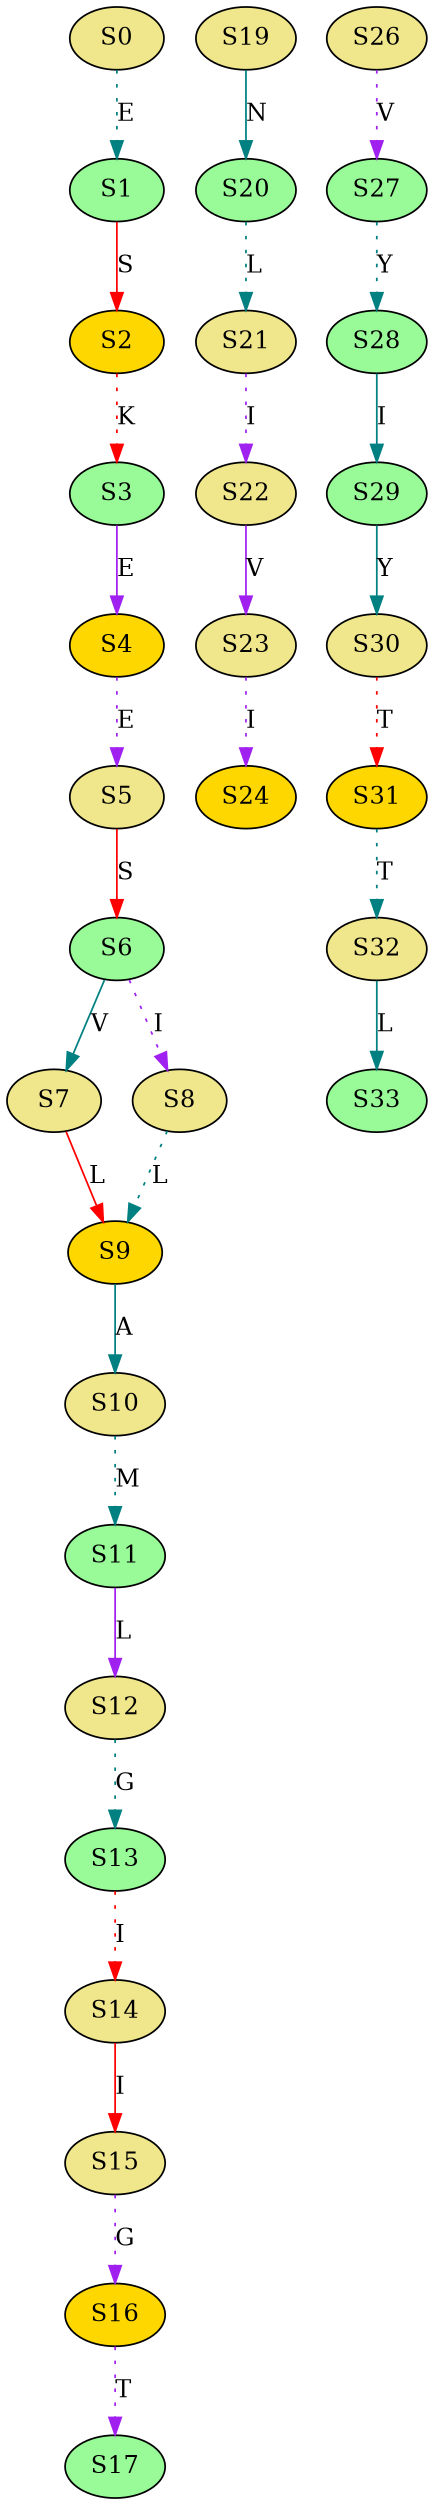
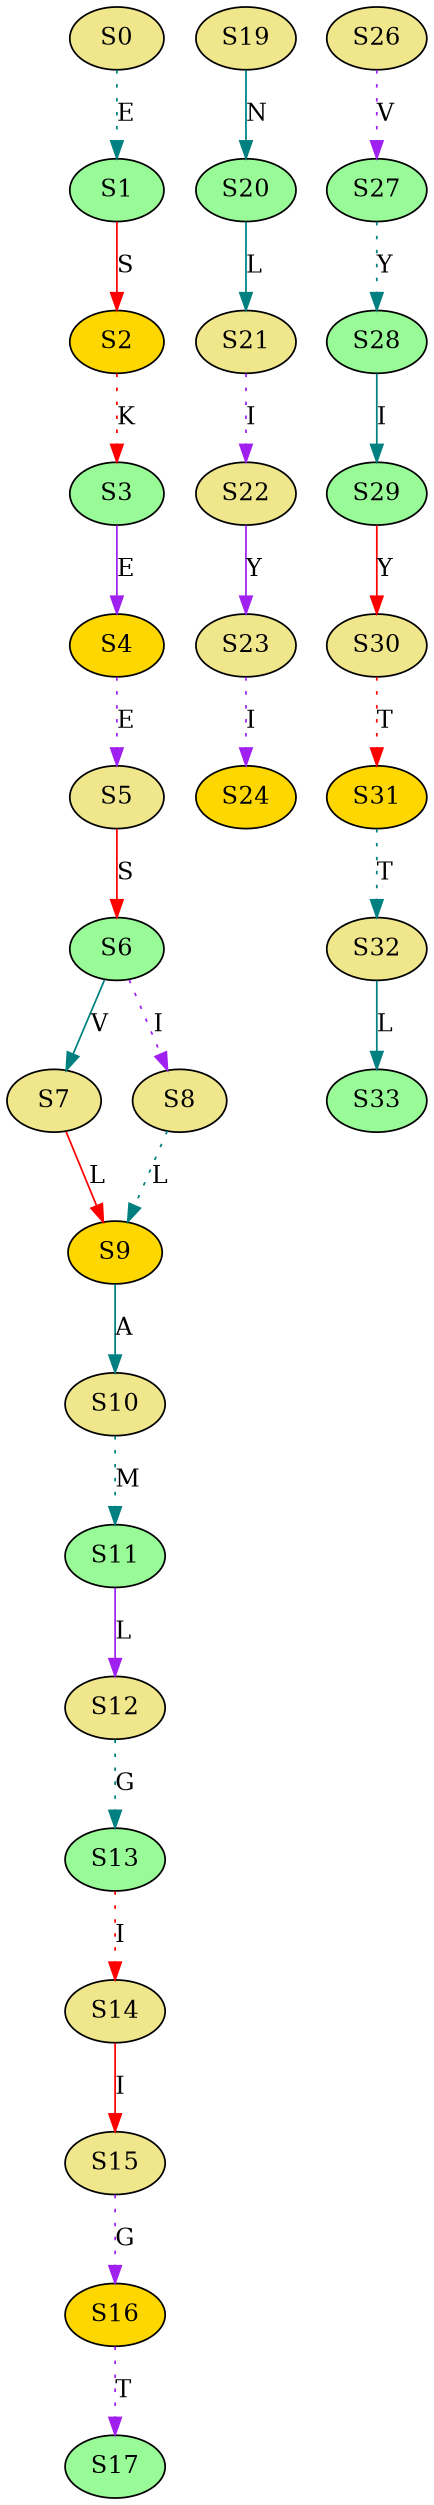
edge "S20" -> "S21": style dotted -> solid
edge "S29" -> "S30": color teal -> red
edge "S22" -> "S23": label "V" -> "Y"
